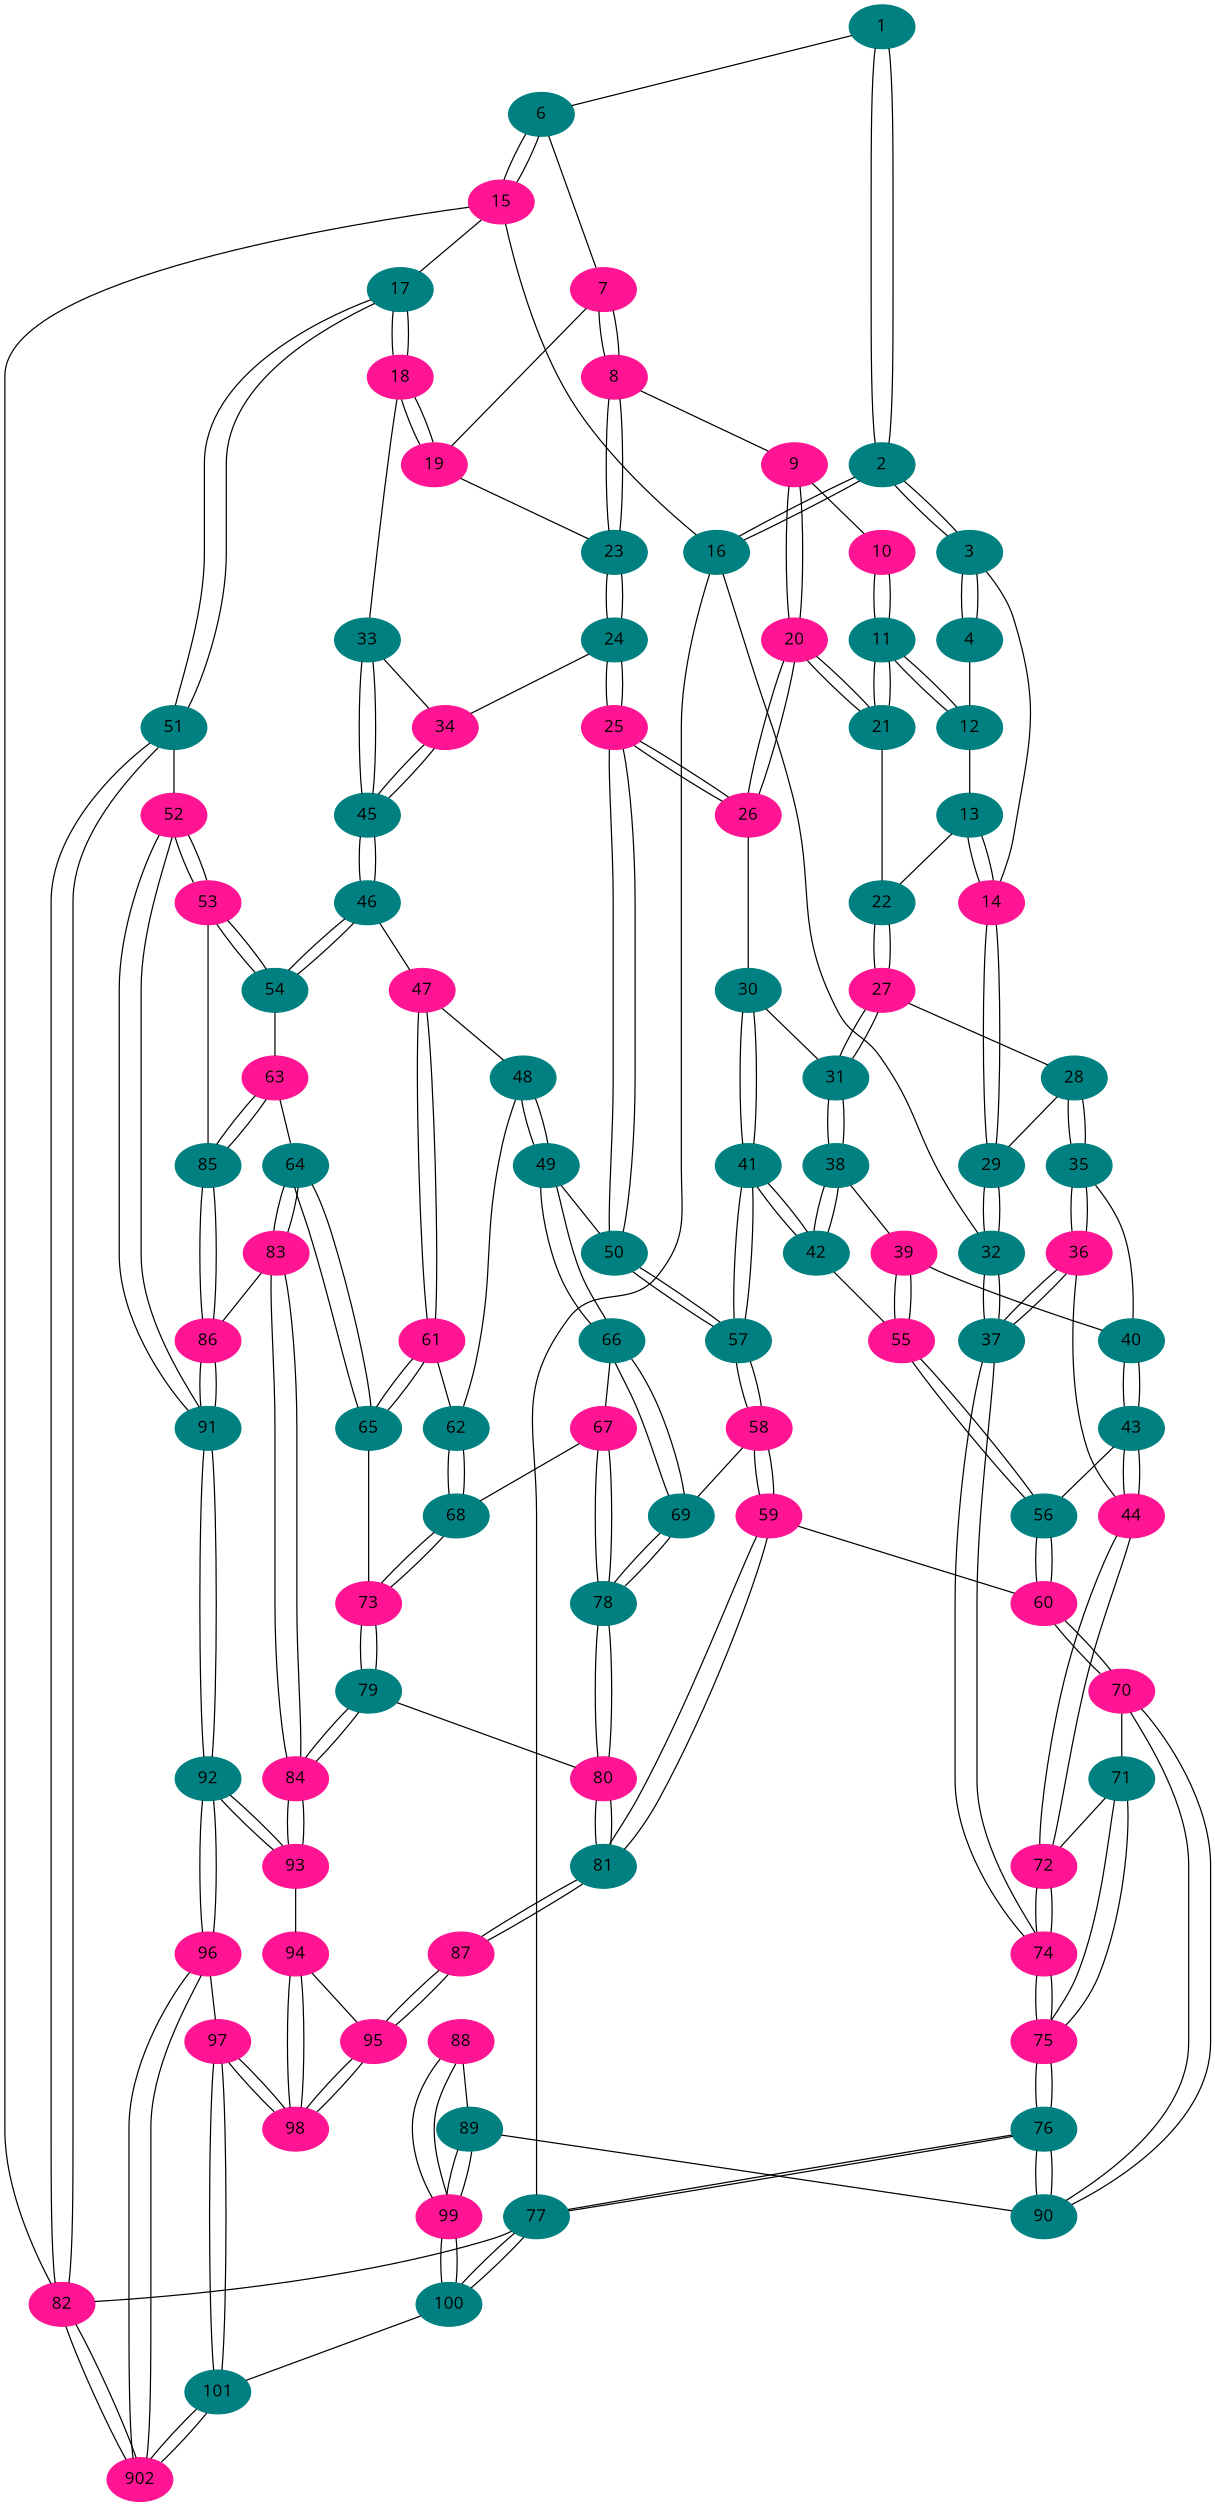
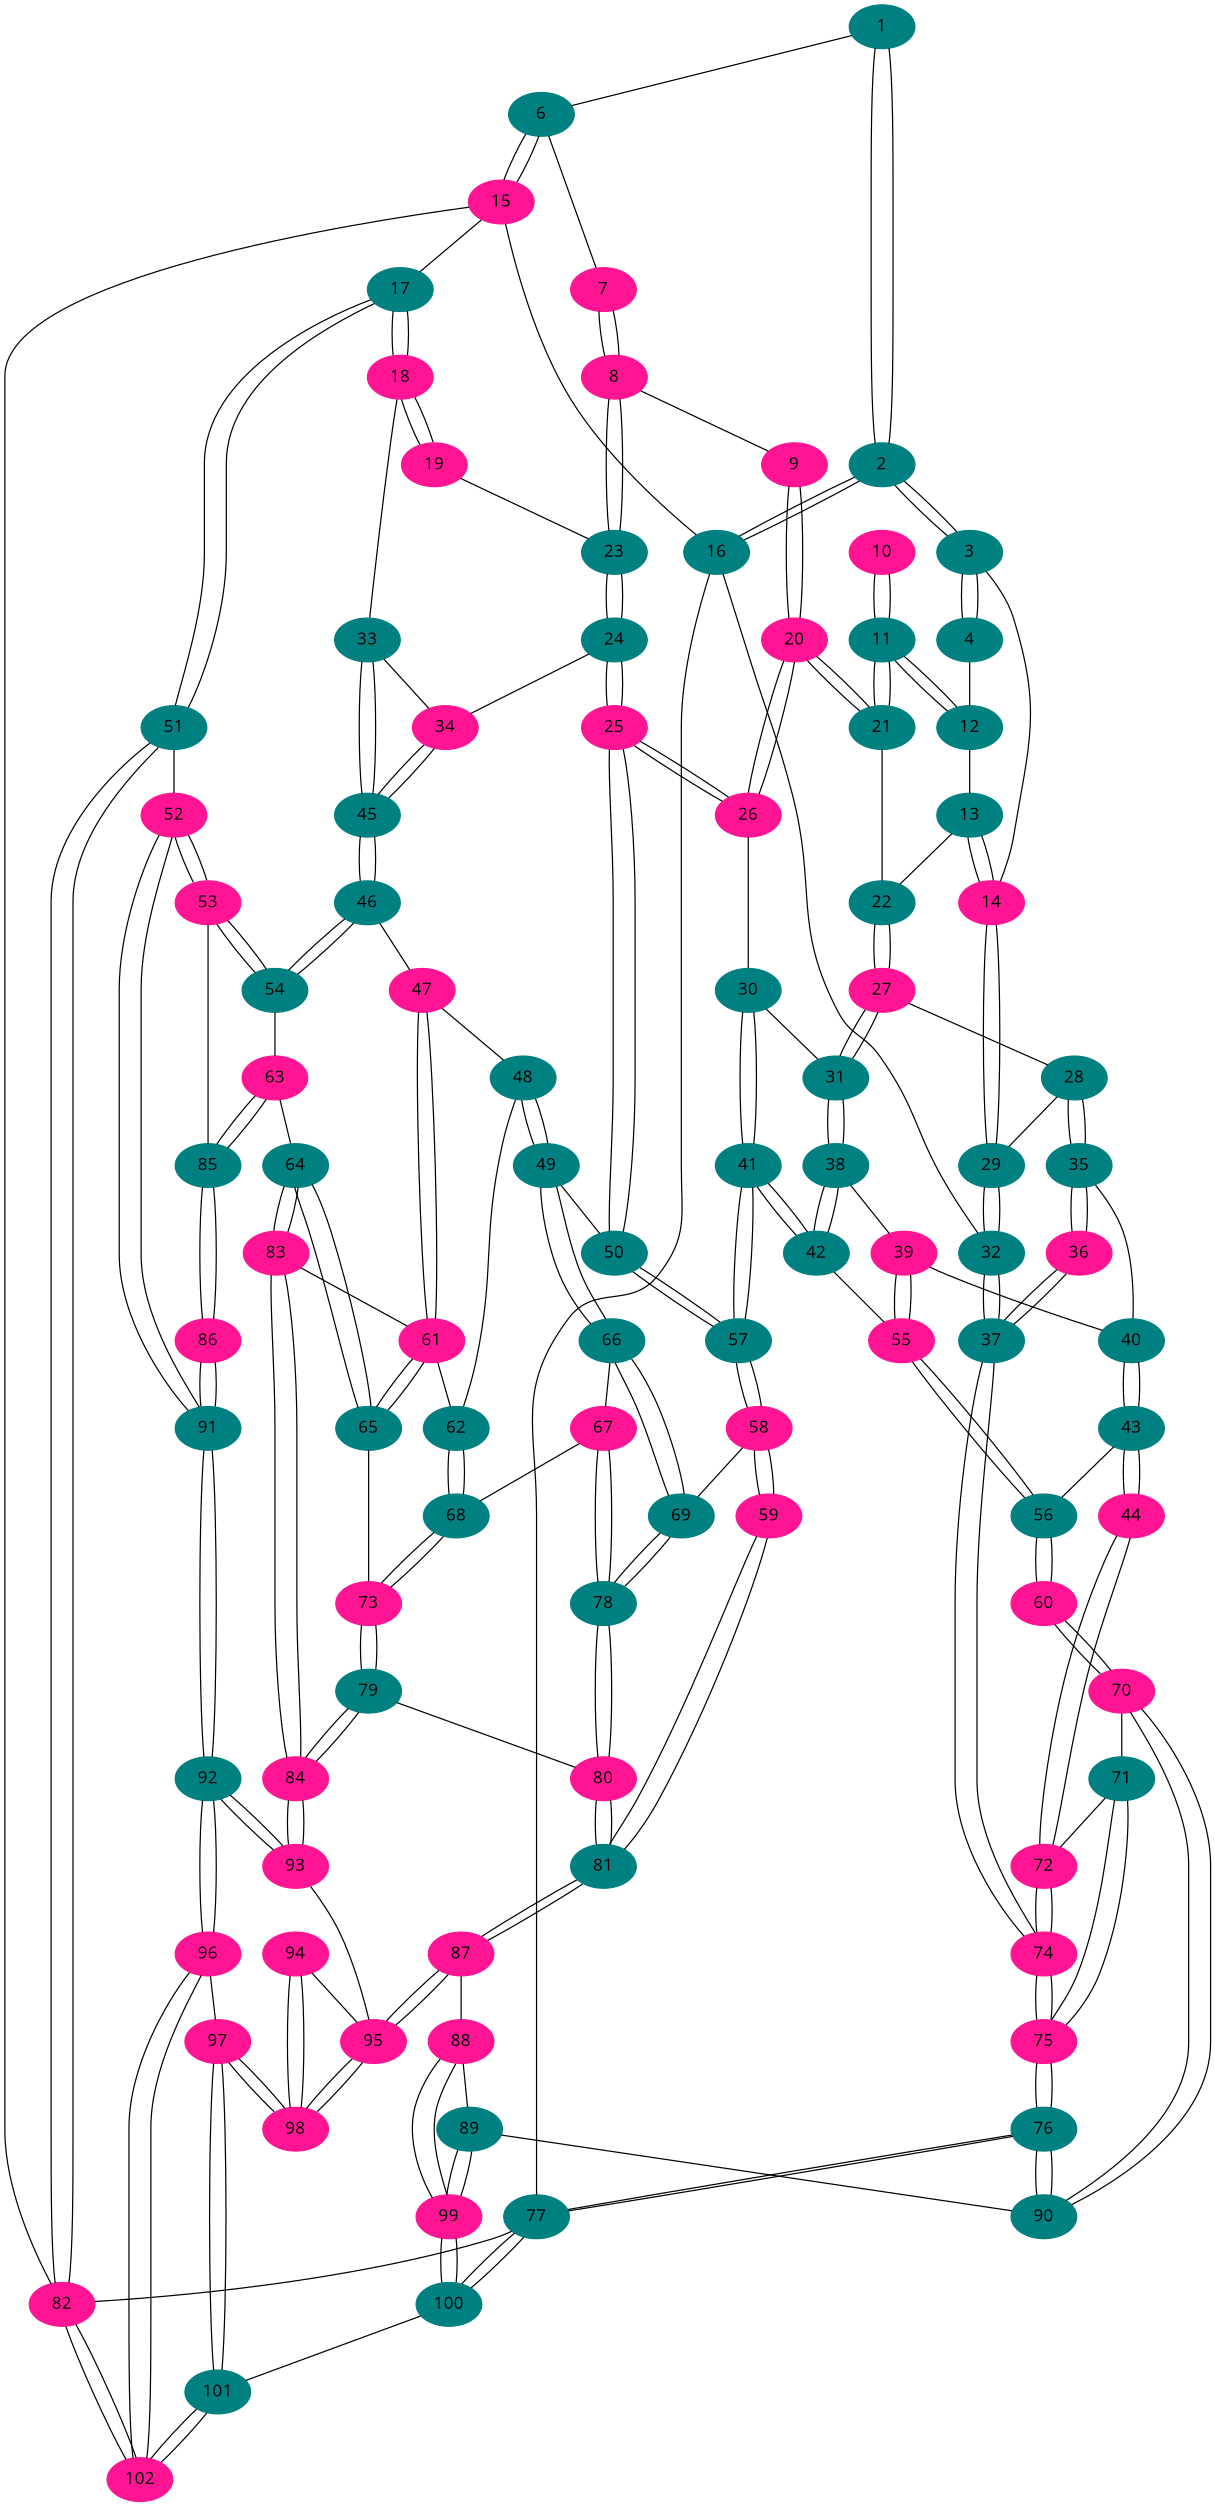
edge "7" -- "19": removed
edge "9" -- "10": removed
edge "83" -- "86": now "83" -- "61"
edge "36" -- "44": removed
edge "59" -- "60": removed
edge "93" -- "94": now "93" -- "95"
edge "87" -- "88": added
node "902": label "902" -> "102"
